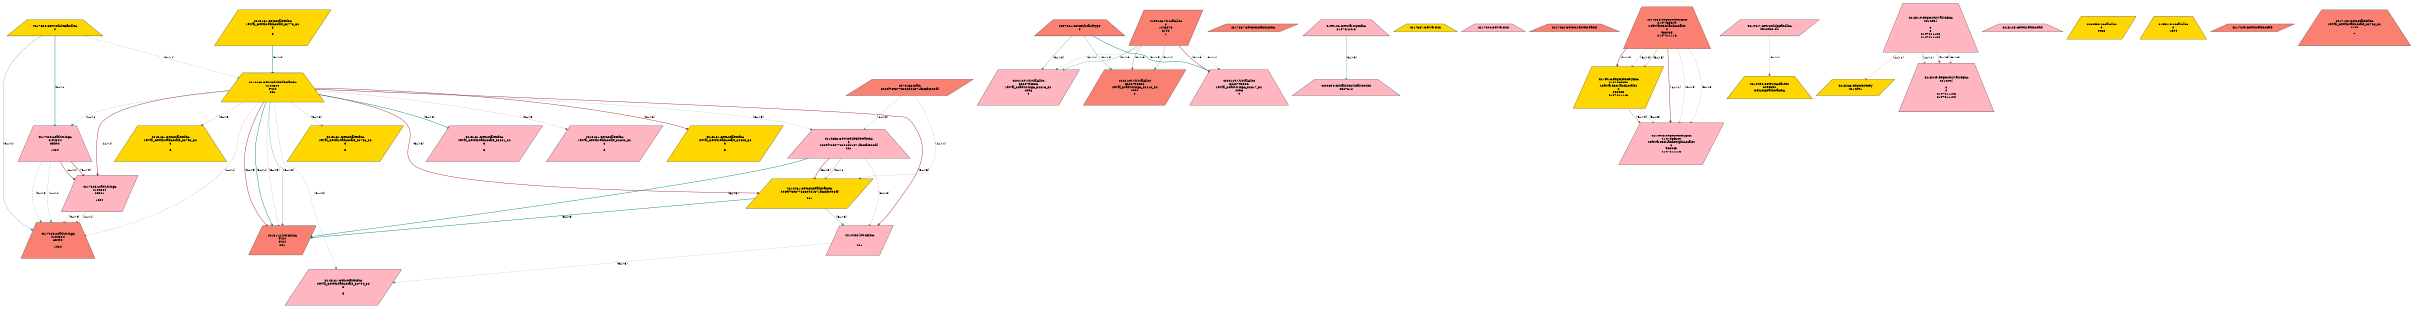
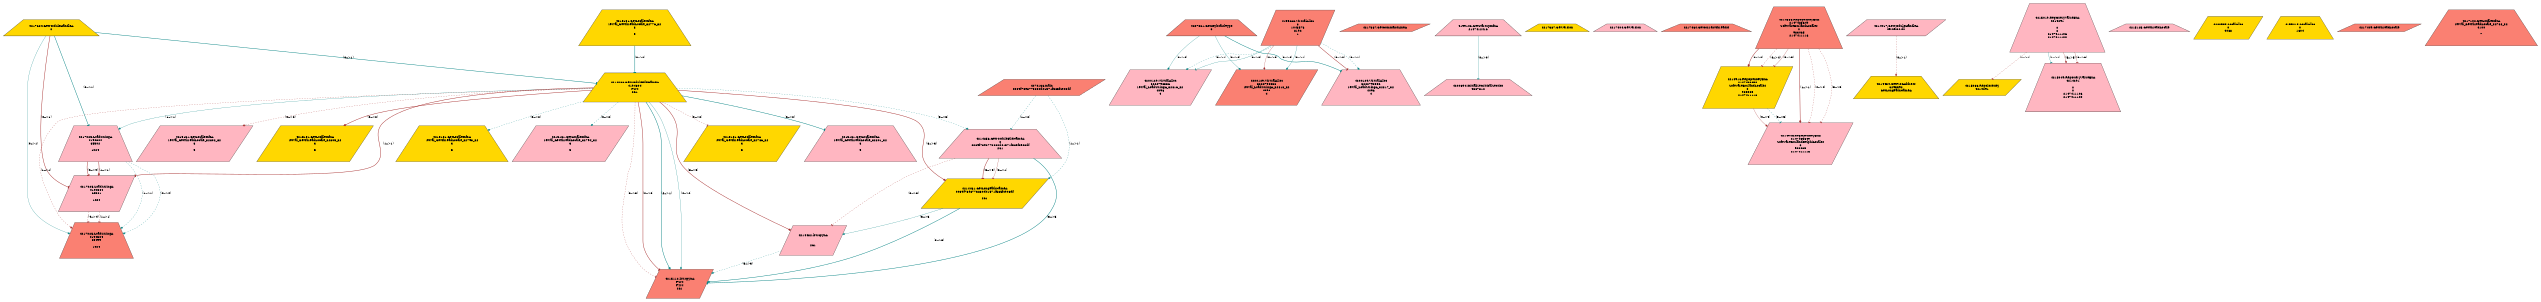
node "4215131.GetLocaleInfoA retval_GetThreadLocale_32776_32 3 5": shape parallelogram -> trapezium
edge "4217684.GetModuleHandleA 0" -> "4214286.GetModuleFileNameA 4194304 PZM 261": style dashed -> bold
edge "4214286.GetModuleFileNameA 4194304 PZM 261" -> "4217025.LoadStringA 4194304 65502 1024": style dashed -> solid
edge "4214286.GetModuleFileNameA 4194304 PZM 261" -> "4217025.LoadStringA 4194304 65501 1024": arrowhead diamond -> tee
edge "4214286.GetModuleFileNameA 4194304 PZM 261" -> "4215131.GetLocaleInfoA retval_GetThreadLocale_32793_32 3 5": color brown -> teal
edge "4217684.GetModuleHandleA 0" -> "4217025.LoadStringA 4194304 65501 1024": added, label "(0-->1)"
node "4215131.GetLocaleInfoA retval_GetThreadLocale_32801_32 3 5": shape parallelogram -> trapezium
edge "4214286.GetModuleFileNameA 4194304 PZM 261" -> "4217025.LoadStringA 4194304 65499 1024": arrowhead tee -> diamond
edge "4214482.lstrcpynA 261" -> "4215131.GetLocaleInfoA retval_GetThreadLocale_32794_32 3 5": now "4214482.lstrcpynA 261" -> "4215112.lstrcpynA PZM PZM 261"
